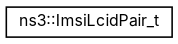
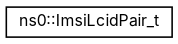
node "ns3::ImsiLcidPair_t": label "ns3::ImsiLcidPair_t" -> "ns0::ImsiLcidPair_t"
